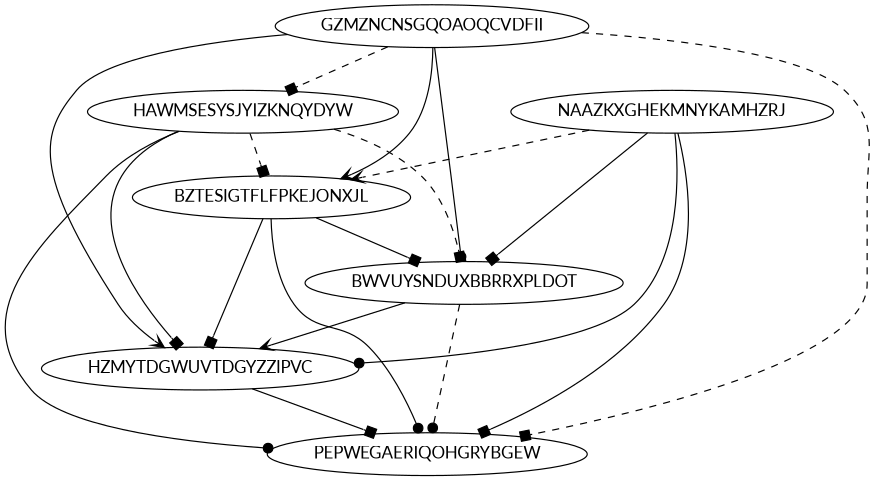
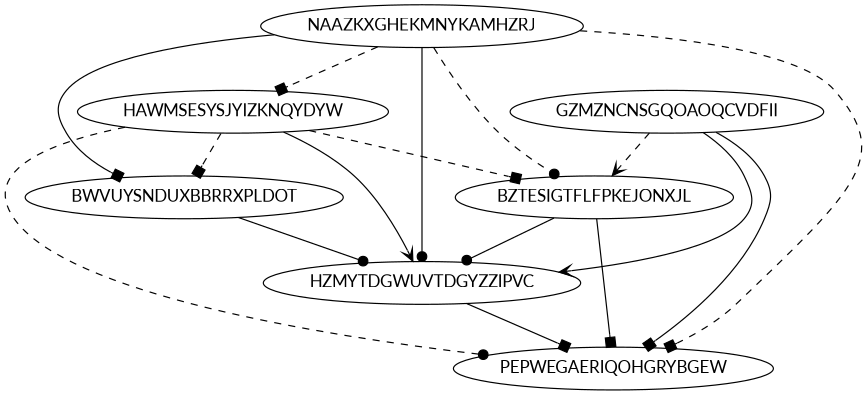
edge "GZMZNCNSGQOAOQCVDFII" -> "HAWMSESYSJYIZKNQYDYW": now "NAAZKXGHEKMNYKAMHZRJ" -> "HAWMSESYSJYIZKNQYDYW"
edge "GZMZNCNSGQOAOQCVDFII" -> "BZTESIGTFLFPKEJONXJL": style solid -> dashed
edge "GZMZNCNSGQOAOQCVDFII" -> "BWVUYSNDUXBBRRXPLDOT": removed
edge "NAAZKXGHEKMNYKAMHZRJ" -> "BZTESIGTFLFPKEJONXJL": arrowhead vee -> dot
edge "HAWMSESYSJYIZKNQYDYW" -> "HZMYTDGWUVTDGYZZIPVC": arrowhead box -> vee
edge "BZTESIGTFLFPKEJONXJL" -> "BWVUYSNDUXBBRRXPLDOT": removed
edge "GZMZNCNSGQOAOQCVDFII" -> "PEPWEGAERIQOHGRYBGEW": style dashed -> solid
edge "BZTESIGTFLFPKEJONXJL" -> "HZMYTDGWUVTDGYZZIPVC": arrowhead box -> dot
edge "NAAZKXGHEKMNYKAMHZRJ" -> "PEPWEGAERIQOHGRYBGEW": style solid -> dashed
edge "BWVUYSNDUXBBRRXPLDOT" -> "HZMYTDGWUVTDGYZZIPVC": arrowhead vee -> dot
edge "BZTESIGTFLFPKEJONXJL" -> "PEPWEGAERIQOHGRYBGEW": arrowhead dot -> box
edge "HAWMSESYSJYIZKNQYDYW" -> "PEPWEGAERIQOHGRYBGEW": style solid -> dashed
edge "BWVUYSNDUXBBRRXPLDOT" -> "PEPWEGAERIQOHGRYBGEW": removed
